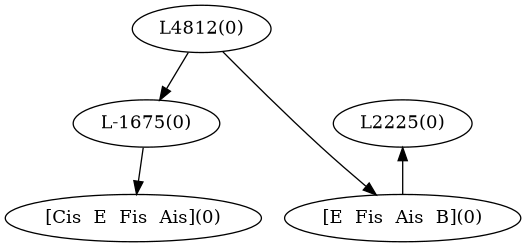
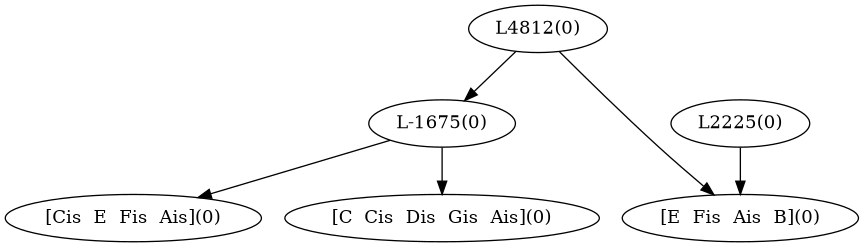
edge "[E  Fis  Ais  B](0)" -> "L2225(0)": reversed
node "[C  Cis  Dis  Gis  Ais](0)": added
